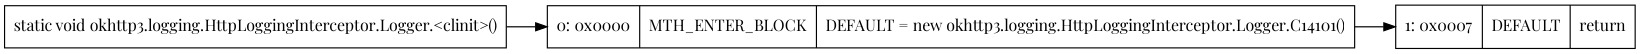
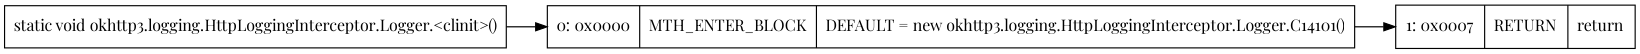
node "1: 0x0007": text "DEFAULT" -> "RETURN"
